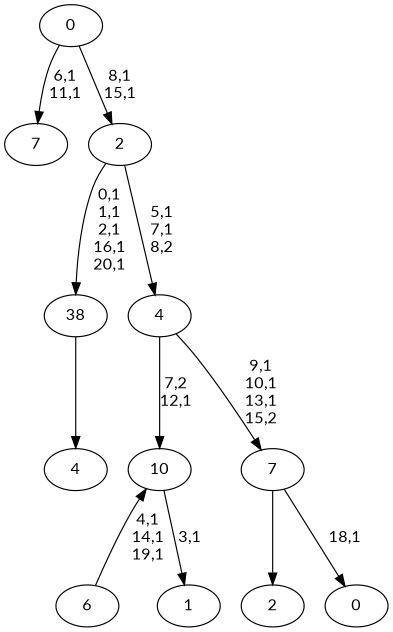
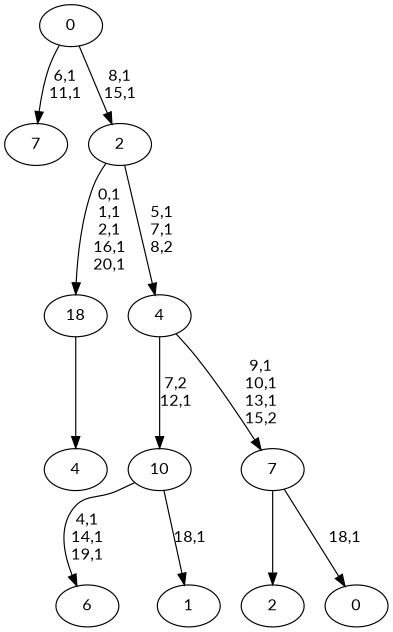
node "38": label "38" -> "18"
edge "10" -> "1": label "3,1" -> "18,1"
edge "6" -> "10": reversed
